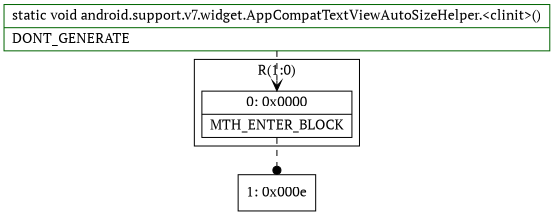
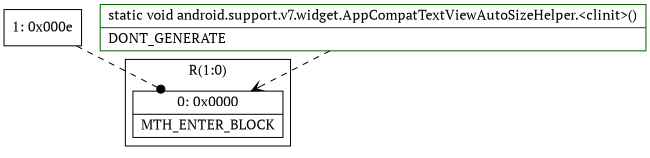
edge "0: 0x0000" -> "1: 0x000e": reversed
